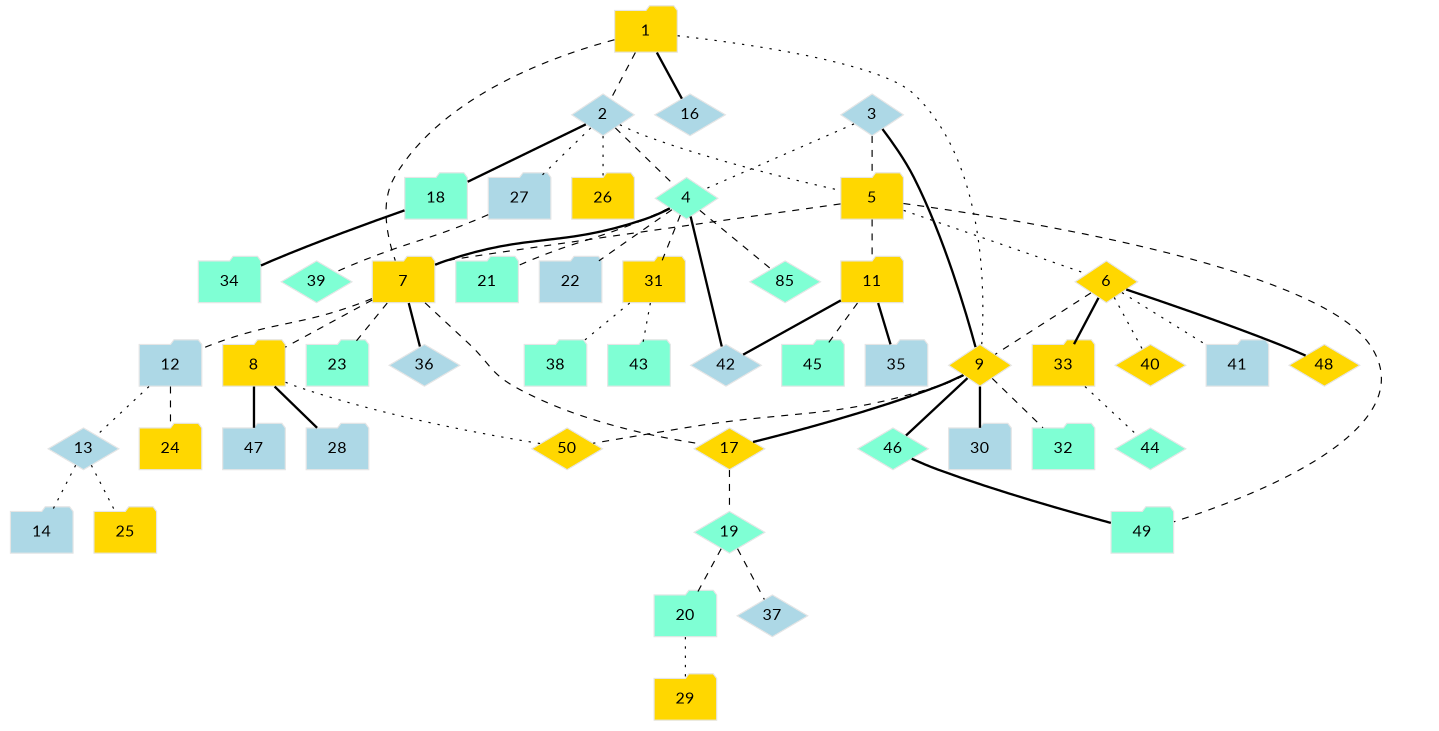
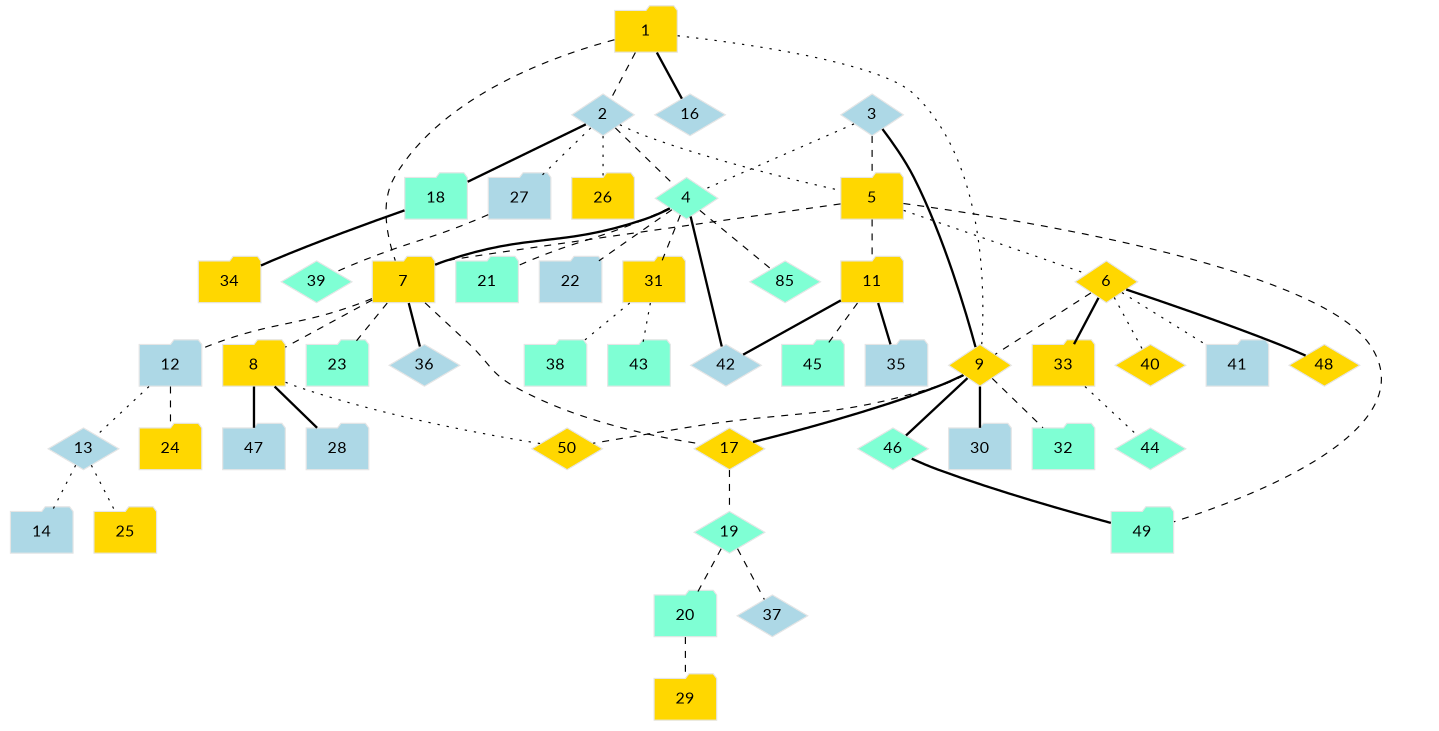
node "34": fillcolor aquamarine -> gold
edge "20" -- "29": style dotted -> dashed
